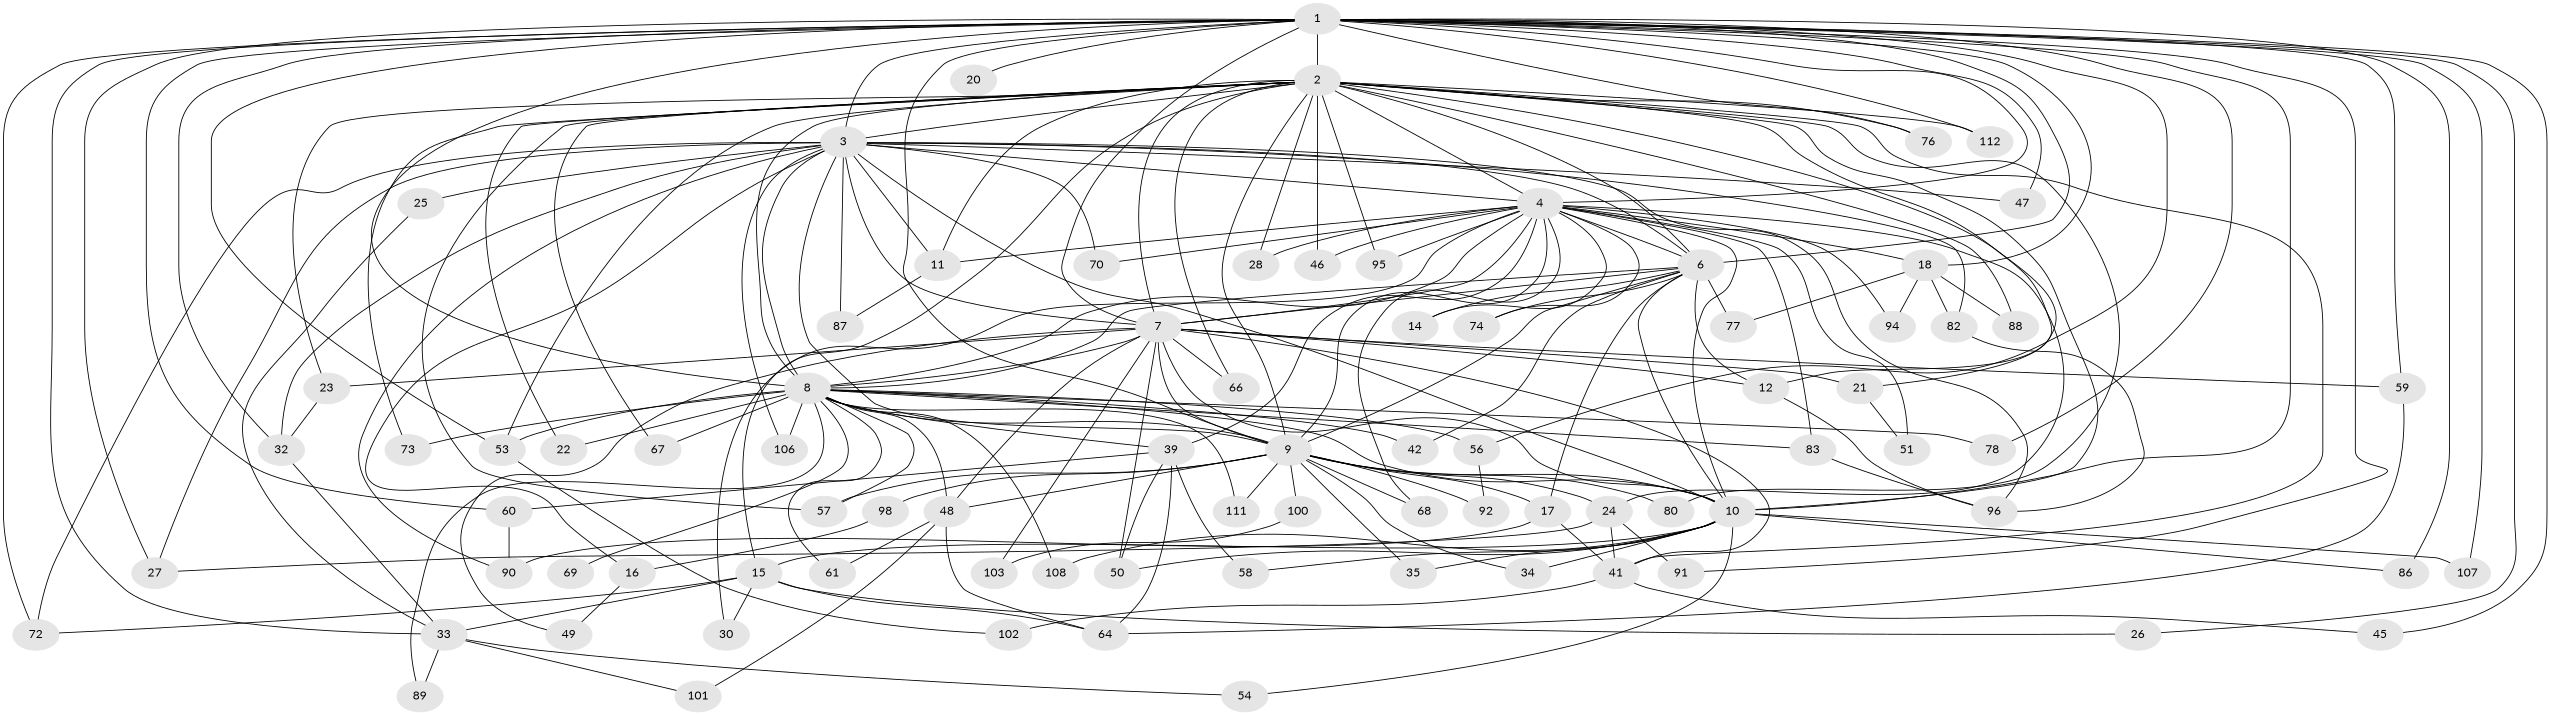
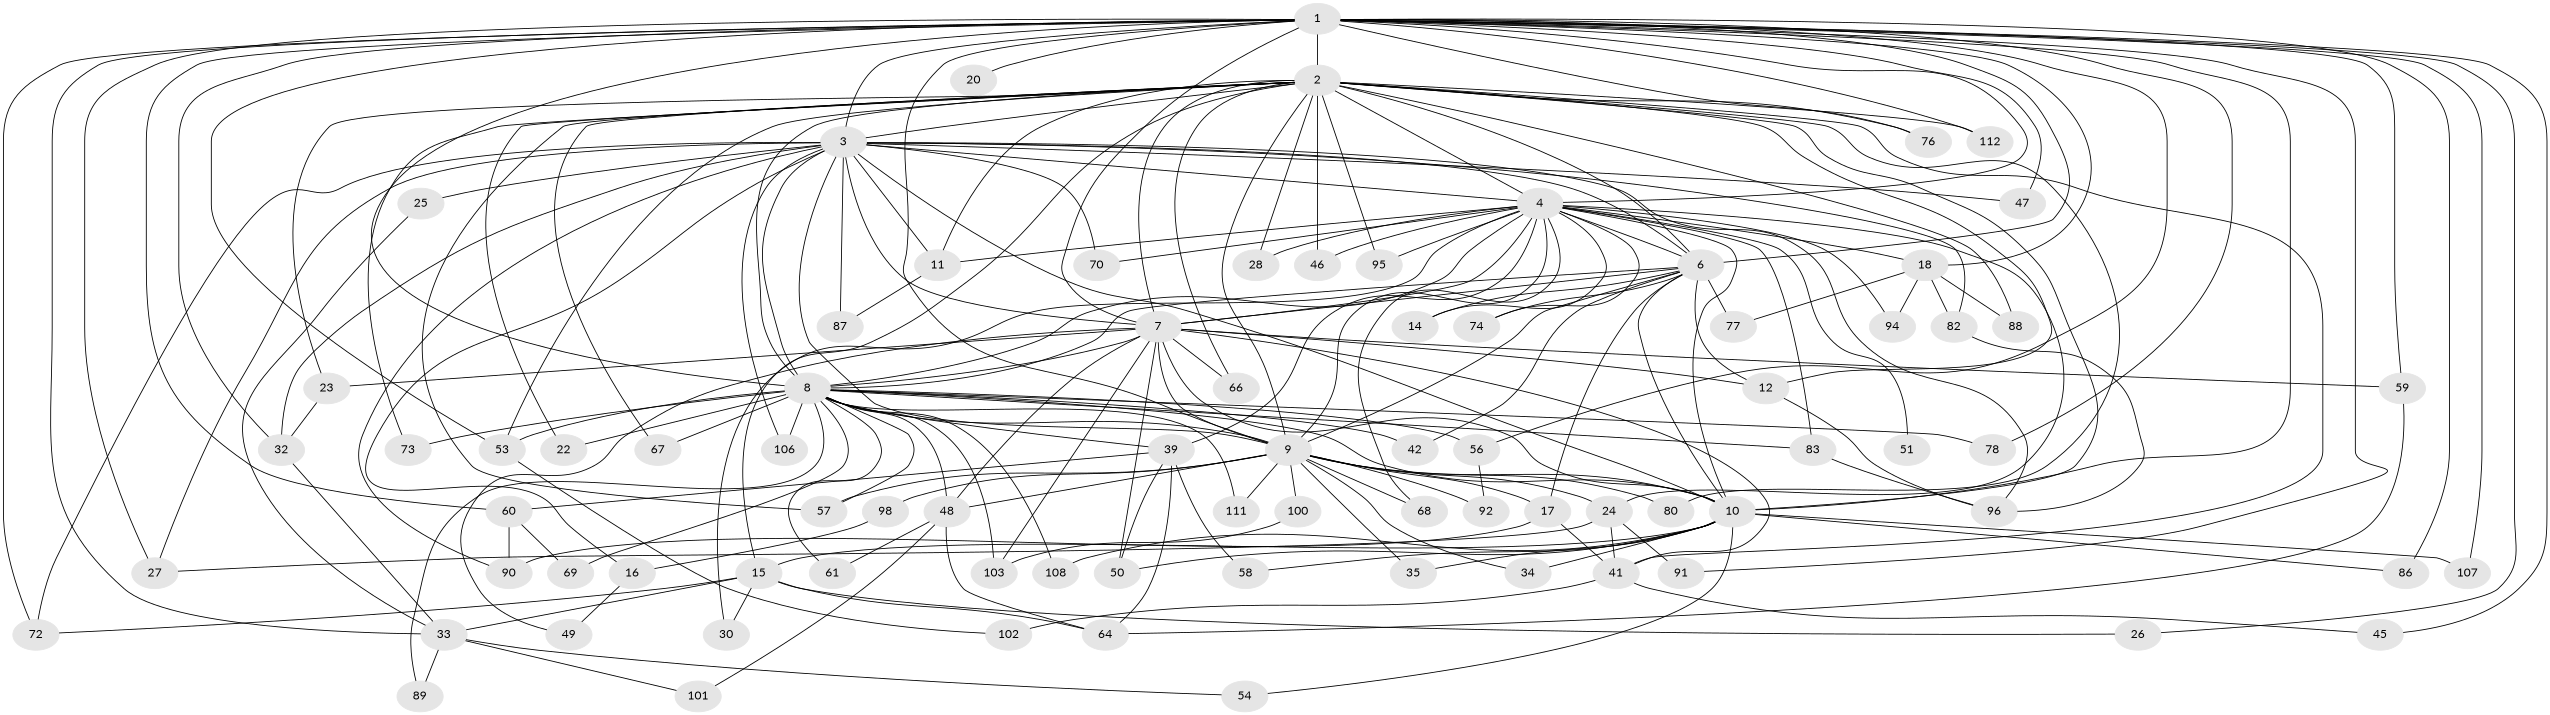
node "21": removed
edge "8" -- "103": added
edge "60" -- "69": added
